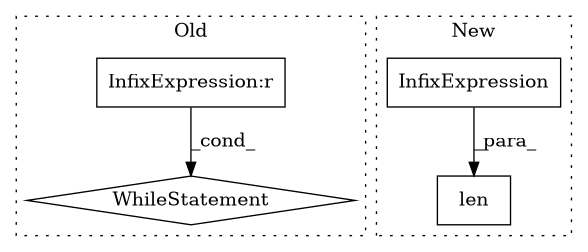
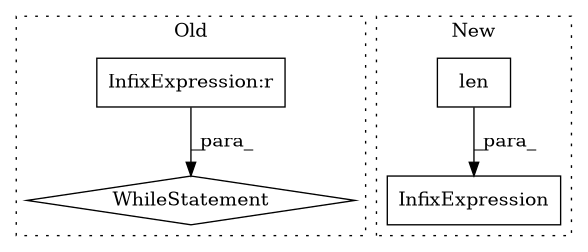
edge "InfixExpression" -> "len": reversed
edge "InfixExpression:r" -> "WhileStatement": label "_cond_" -> "_para_"
